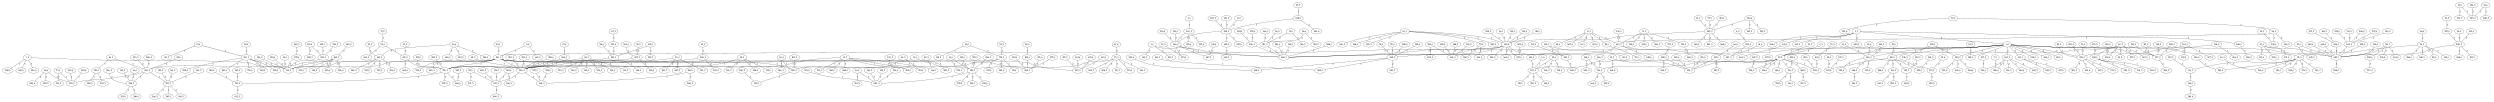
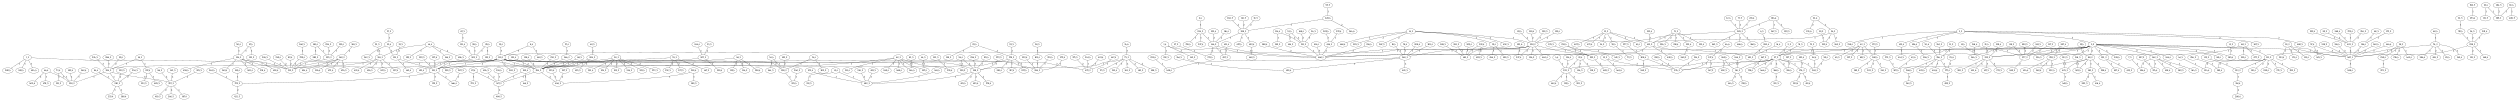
node "69_4": removed
edge "42_3" -- "653_4": removed, label "1"
